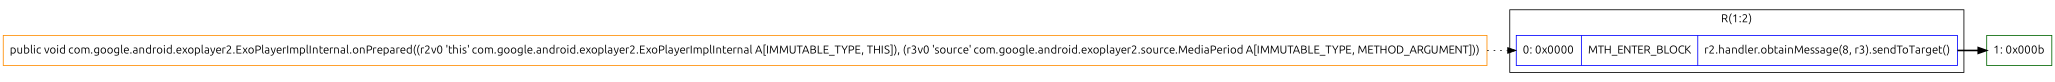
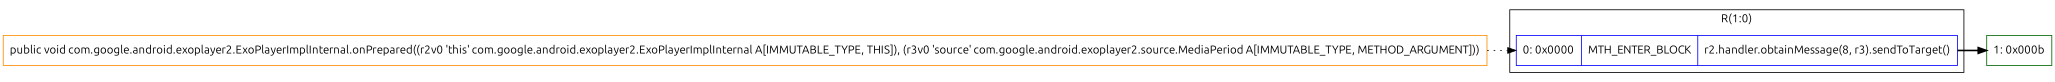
cluster "R(1:2)": label "R(1:2)" -> "R(1:0)"
